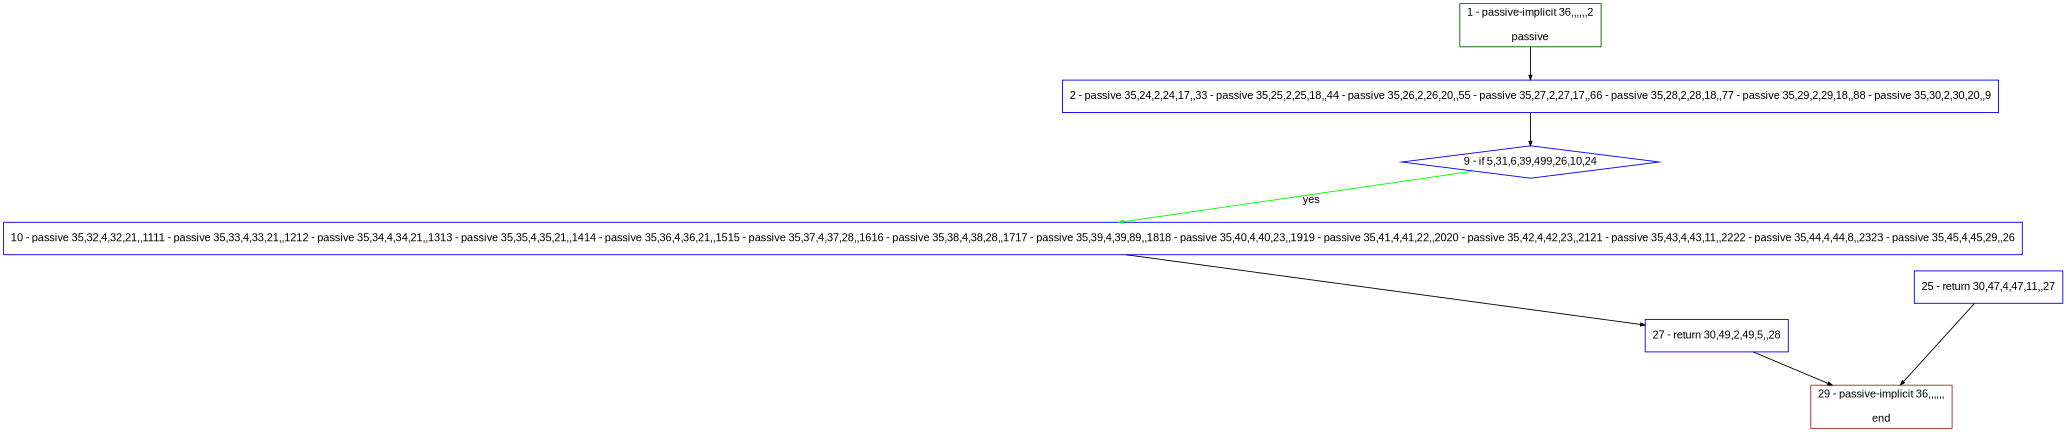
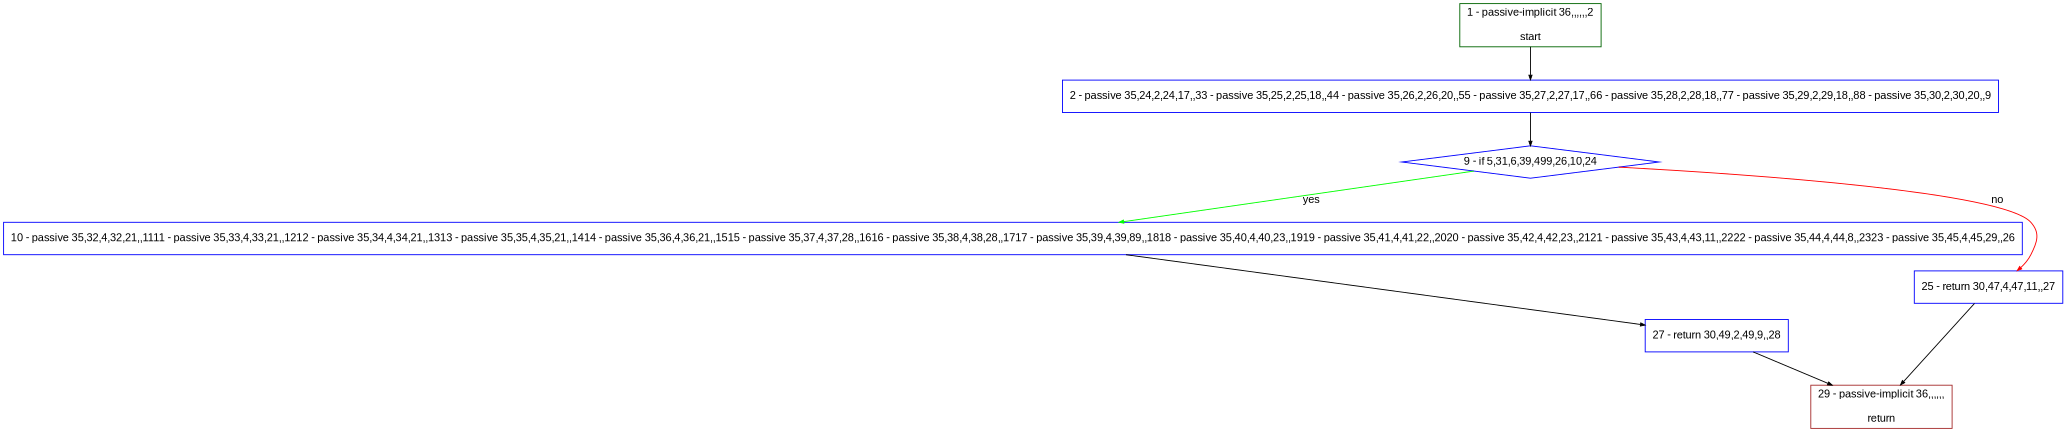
node "1 - passive-implicit 36,,,,,,2 passive": label "1 - passive-implicit 36,,,,,,2 passive" -> "1 - passive-implicit 36,,,,,,2 start"
edge "9 - if 5,31,6,39,499,26,10,24" -> "25 - return 30,47,4,47,11,,27": added, label "no"
node "27 - return 30,49,2,49,5,,28": label "27 - return 30,49,2,49,5,,28" -> "27 - return 30,49,2,49,9,,28"
node "29 - passive-implicit 36,,,,,, end": label "29 - passive-implicit 36,,,,,, end" -> "29 - passive-implicit 36,,,,,, return"
